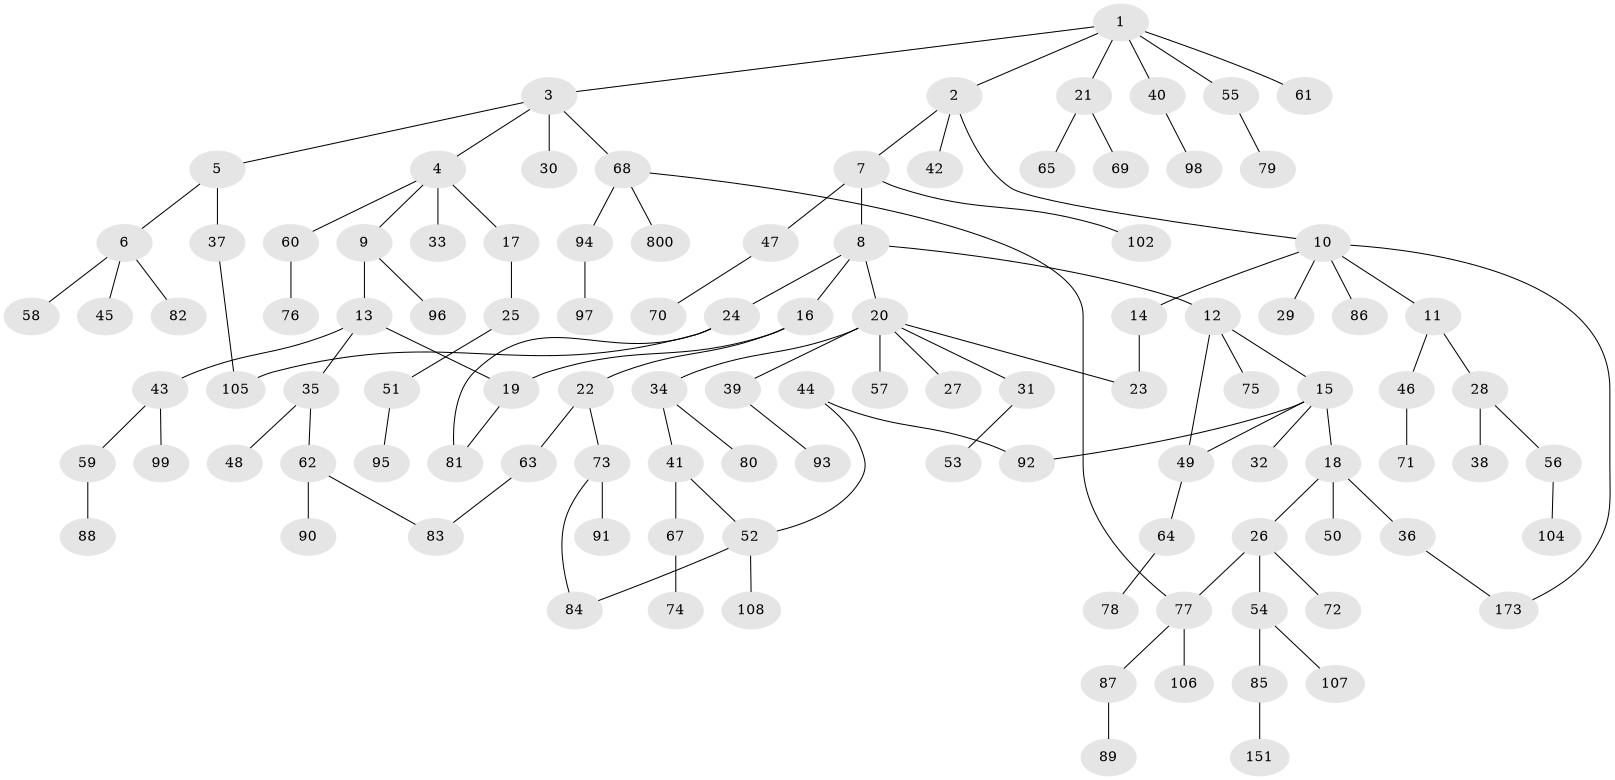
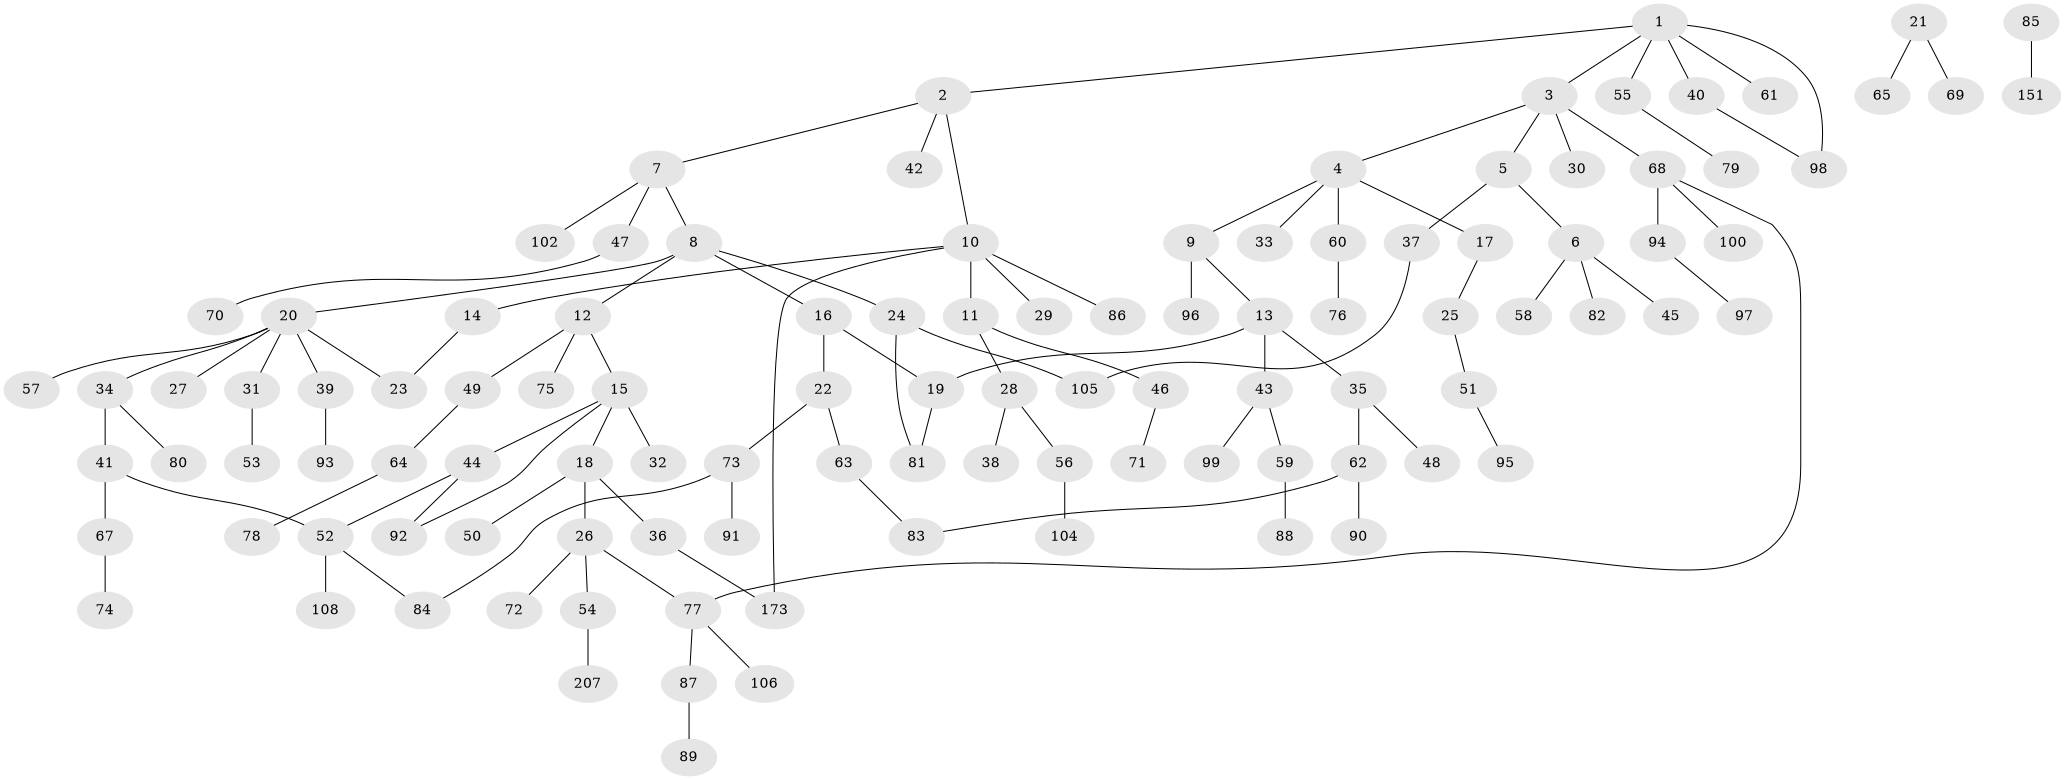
edge "1" -- "21": now "1" -- "98"
node "800": label "800" -> "100"
edge "15" -- "49": now "15" -- "44"
edge "54" -- "85": removed
node "107": label "107" -> "207"
